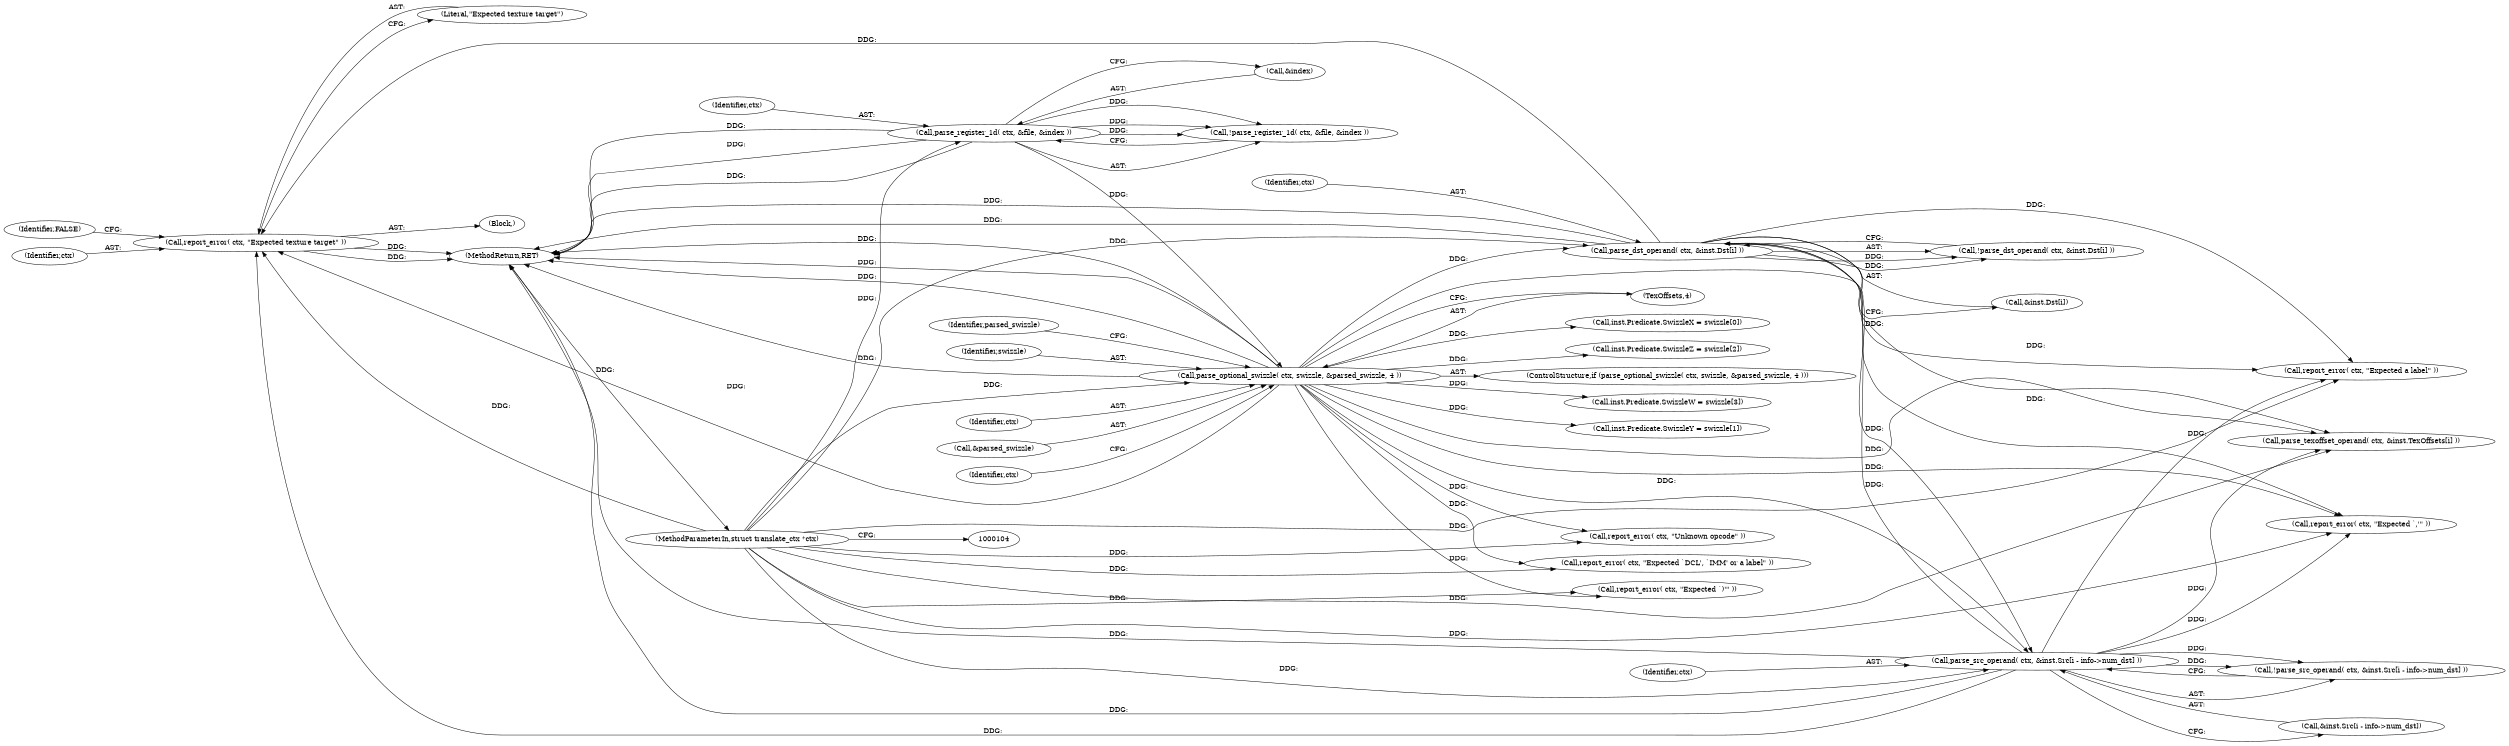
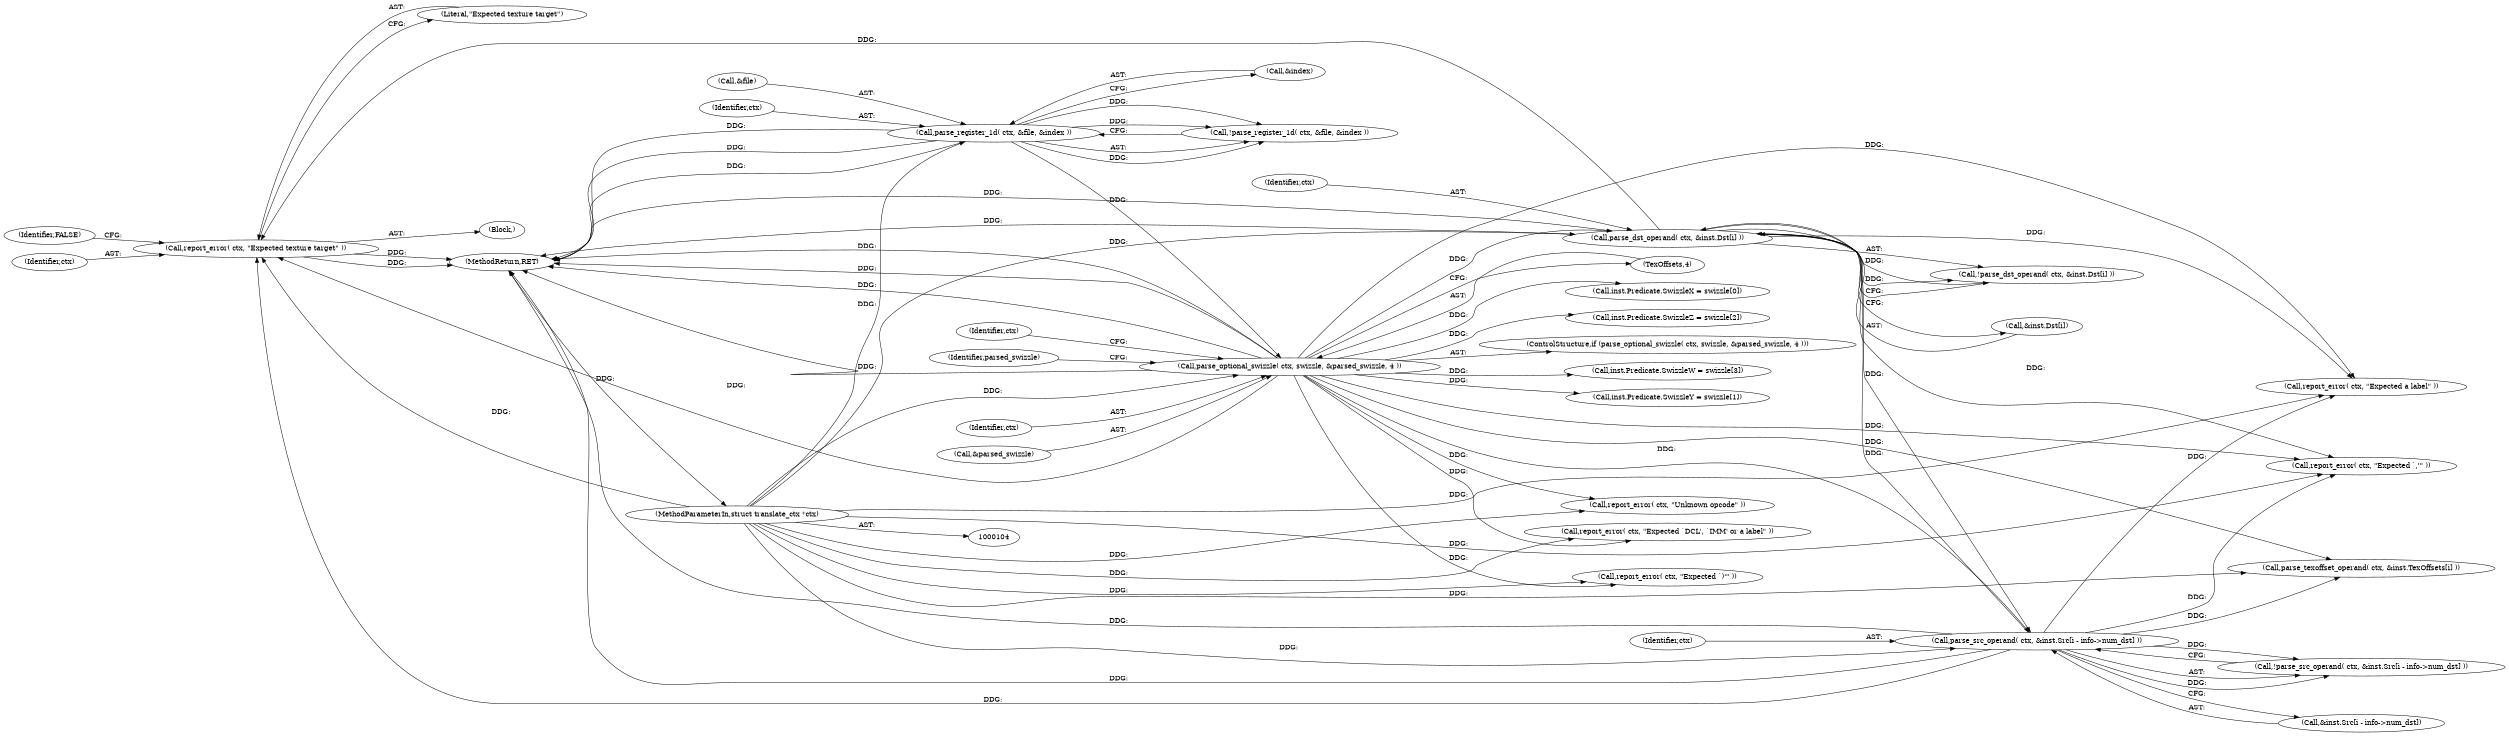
node "(Call,&file)": added
node "(Identifier,swizzle)": removed
edge "(Call,parse_dst_operand( ctx, &inst.Dst[i] ))" -> "(Call,parse_texoffset_operand( ctx, &inst.TexOffsets[i] ))": removed, label "DDG:"
edge "(MethodParameterIn,struct translate_ctx *ctx)" -> "1000104": label "CFG: " -> "AST: "
